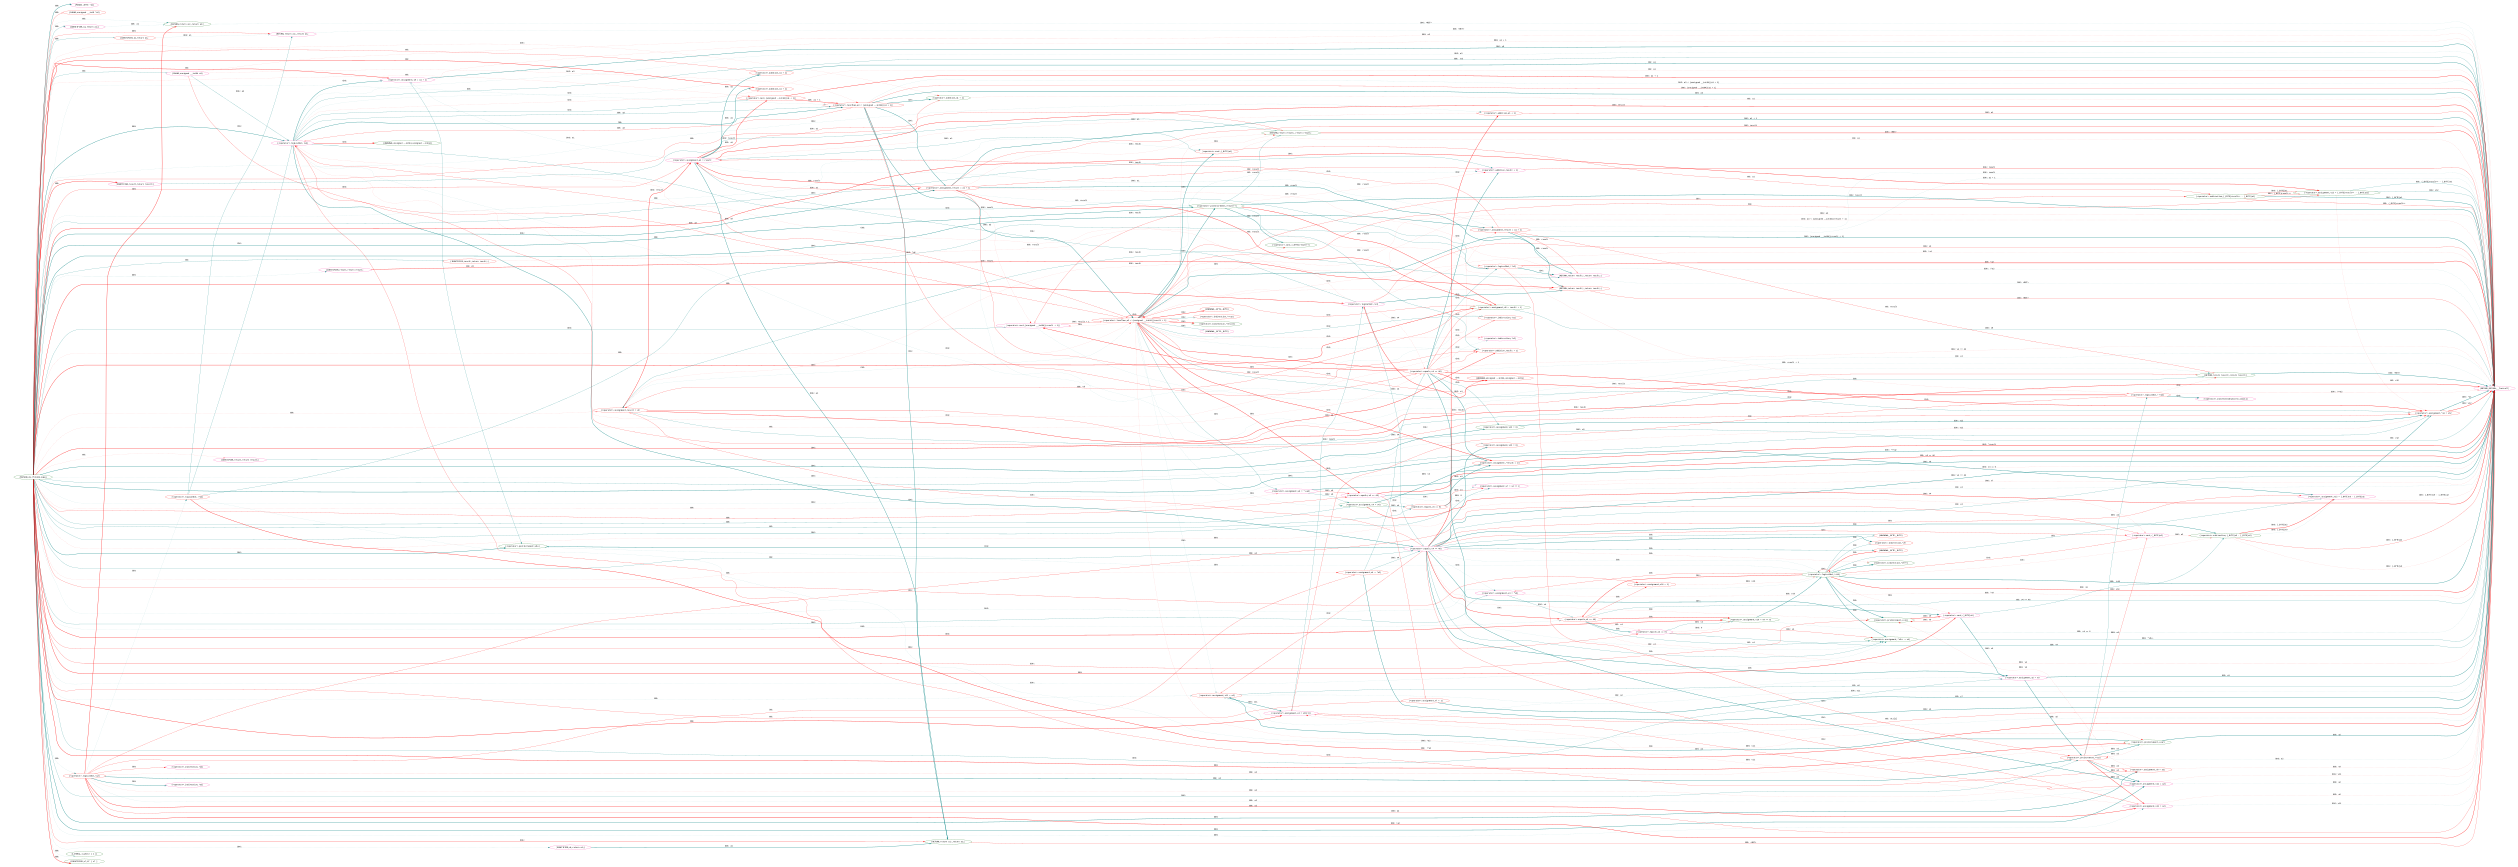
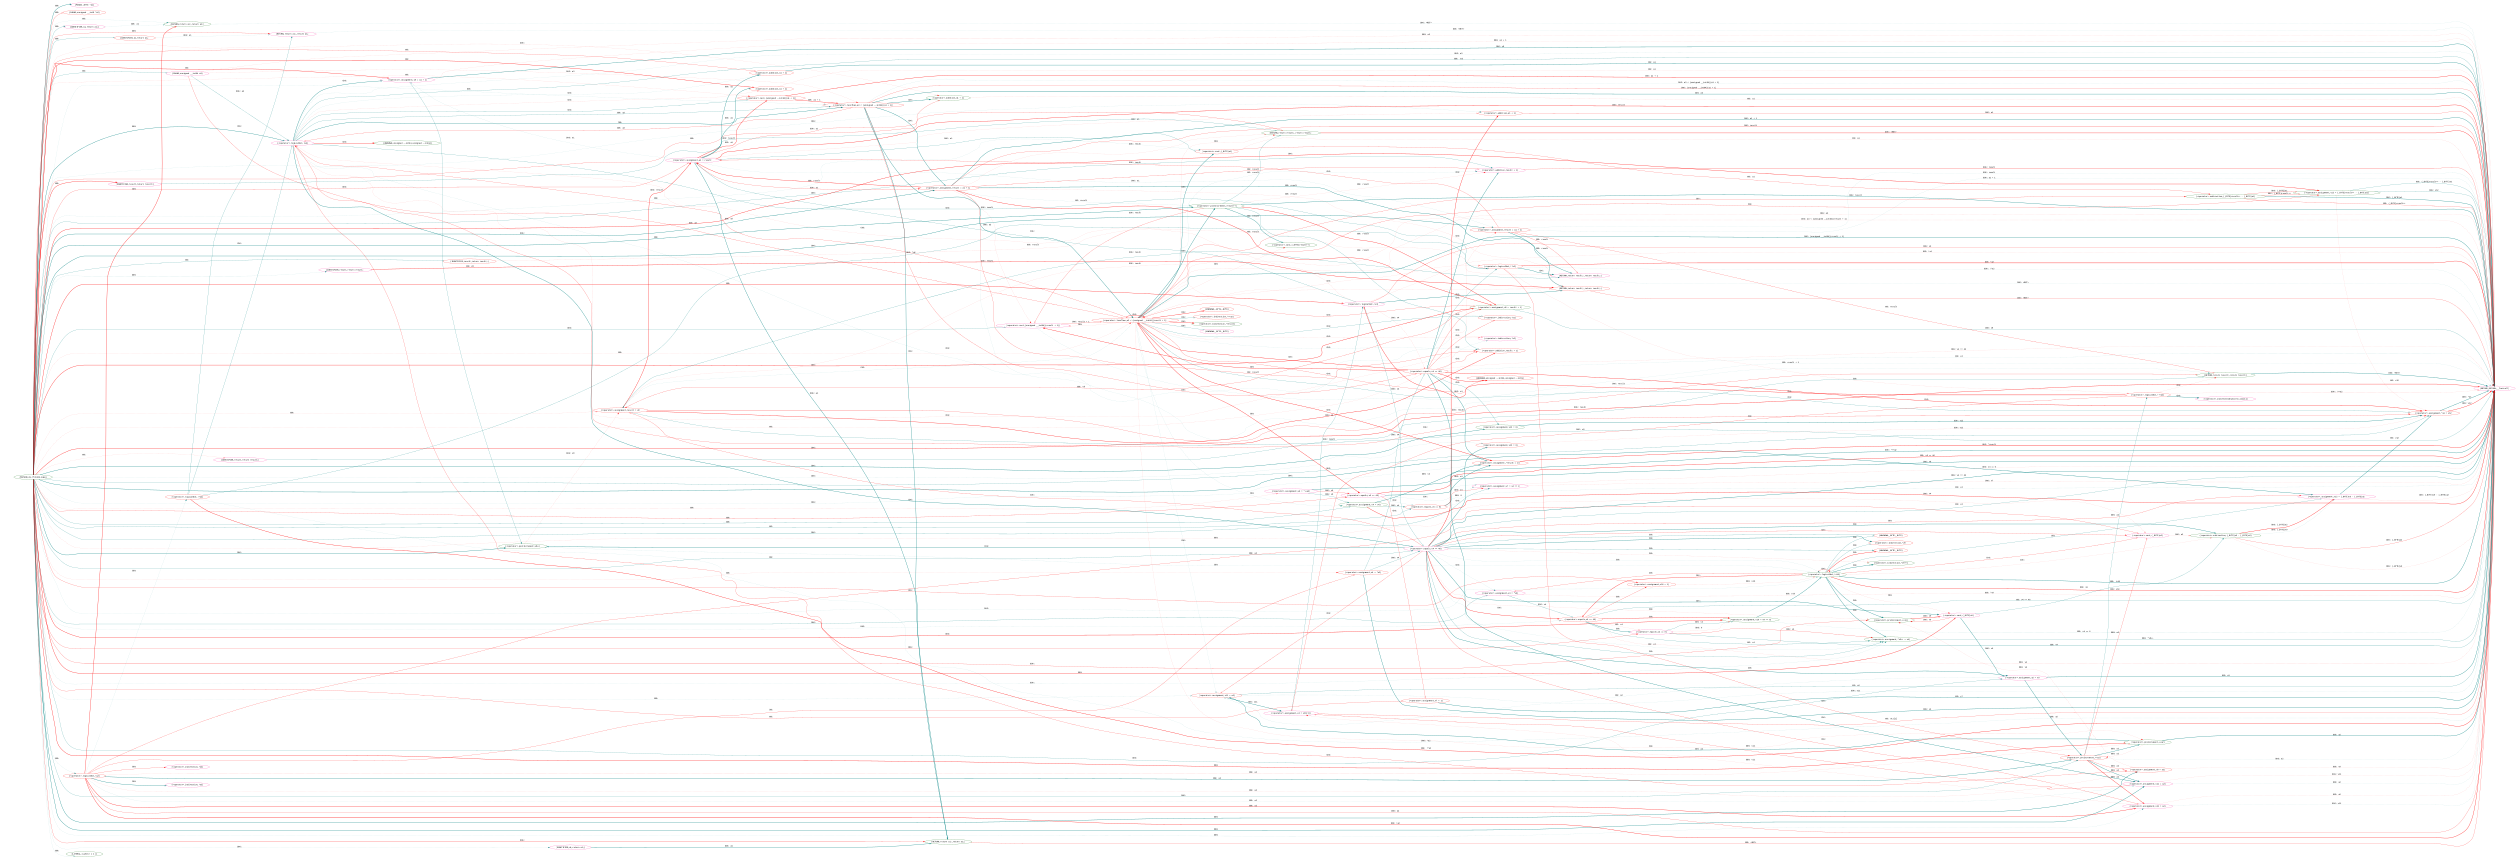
edge "(<operator>.lessThan,a3 < (unsigned __int64)(result + 1))" -> "(<operator>.assignment,v6 = *++a2)": removed, label "CDG:"
edge "(<operator>.postIncrement,v8++)" -> "(<operator>.assignment,result = v8)": added, label "DDG: v8"
edge "(METHOD,do_rfc1035_name)" -> "(<operator>.assignment,v4 = v11[1])": removed, label "DDG:"
node "(IDENTIFIER,v7,if ( v7 ))": removed
